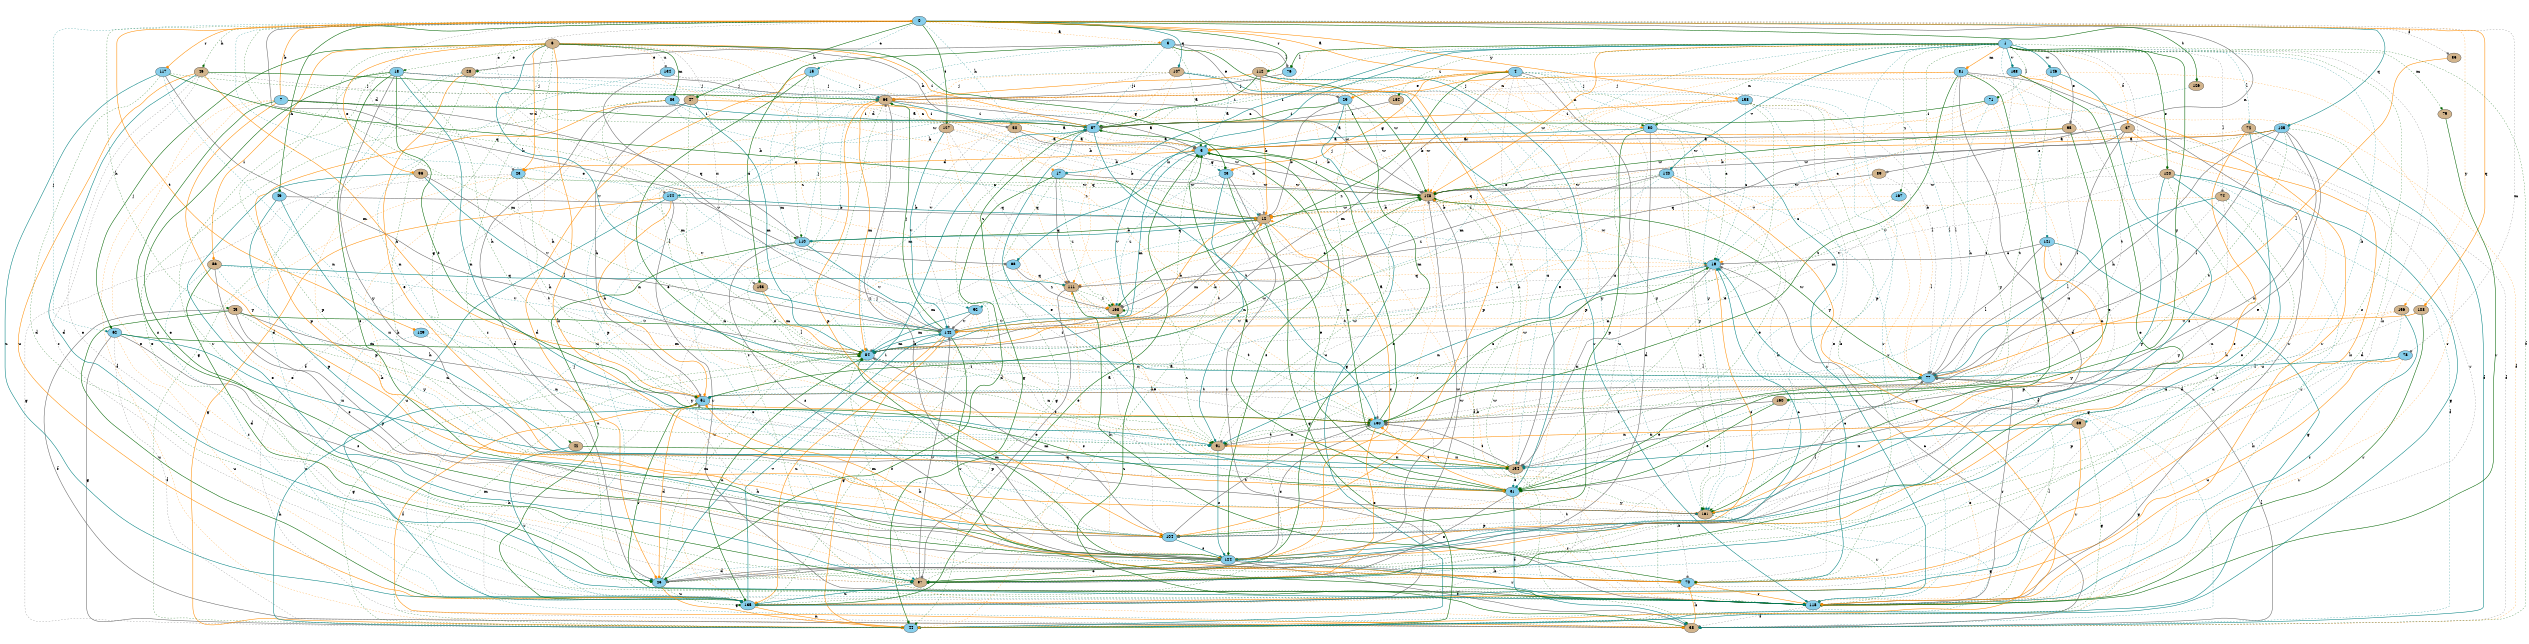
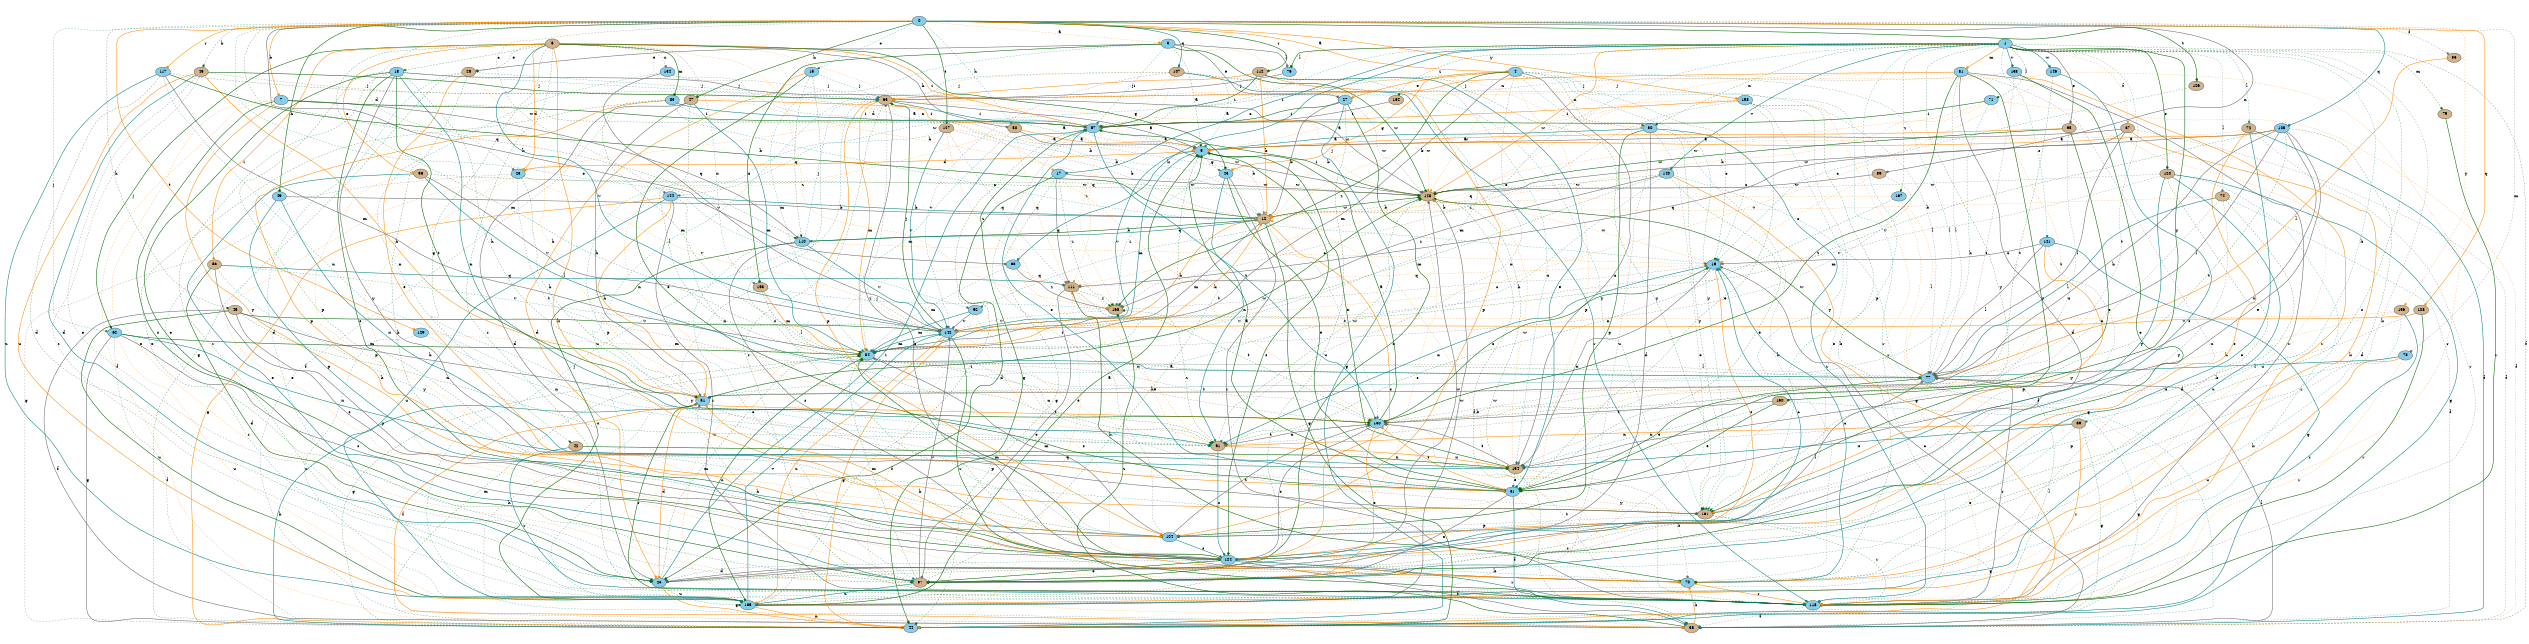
edge "7" -> "0": reversed
node "29": label "29" -> "27"
